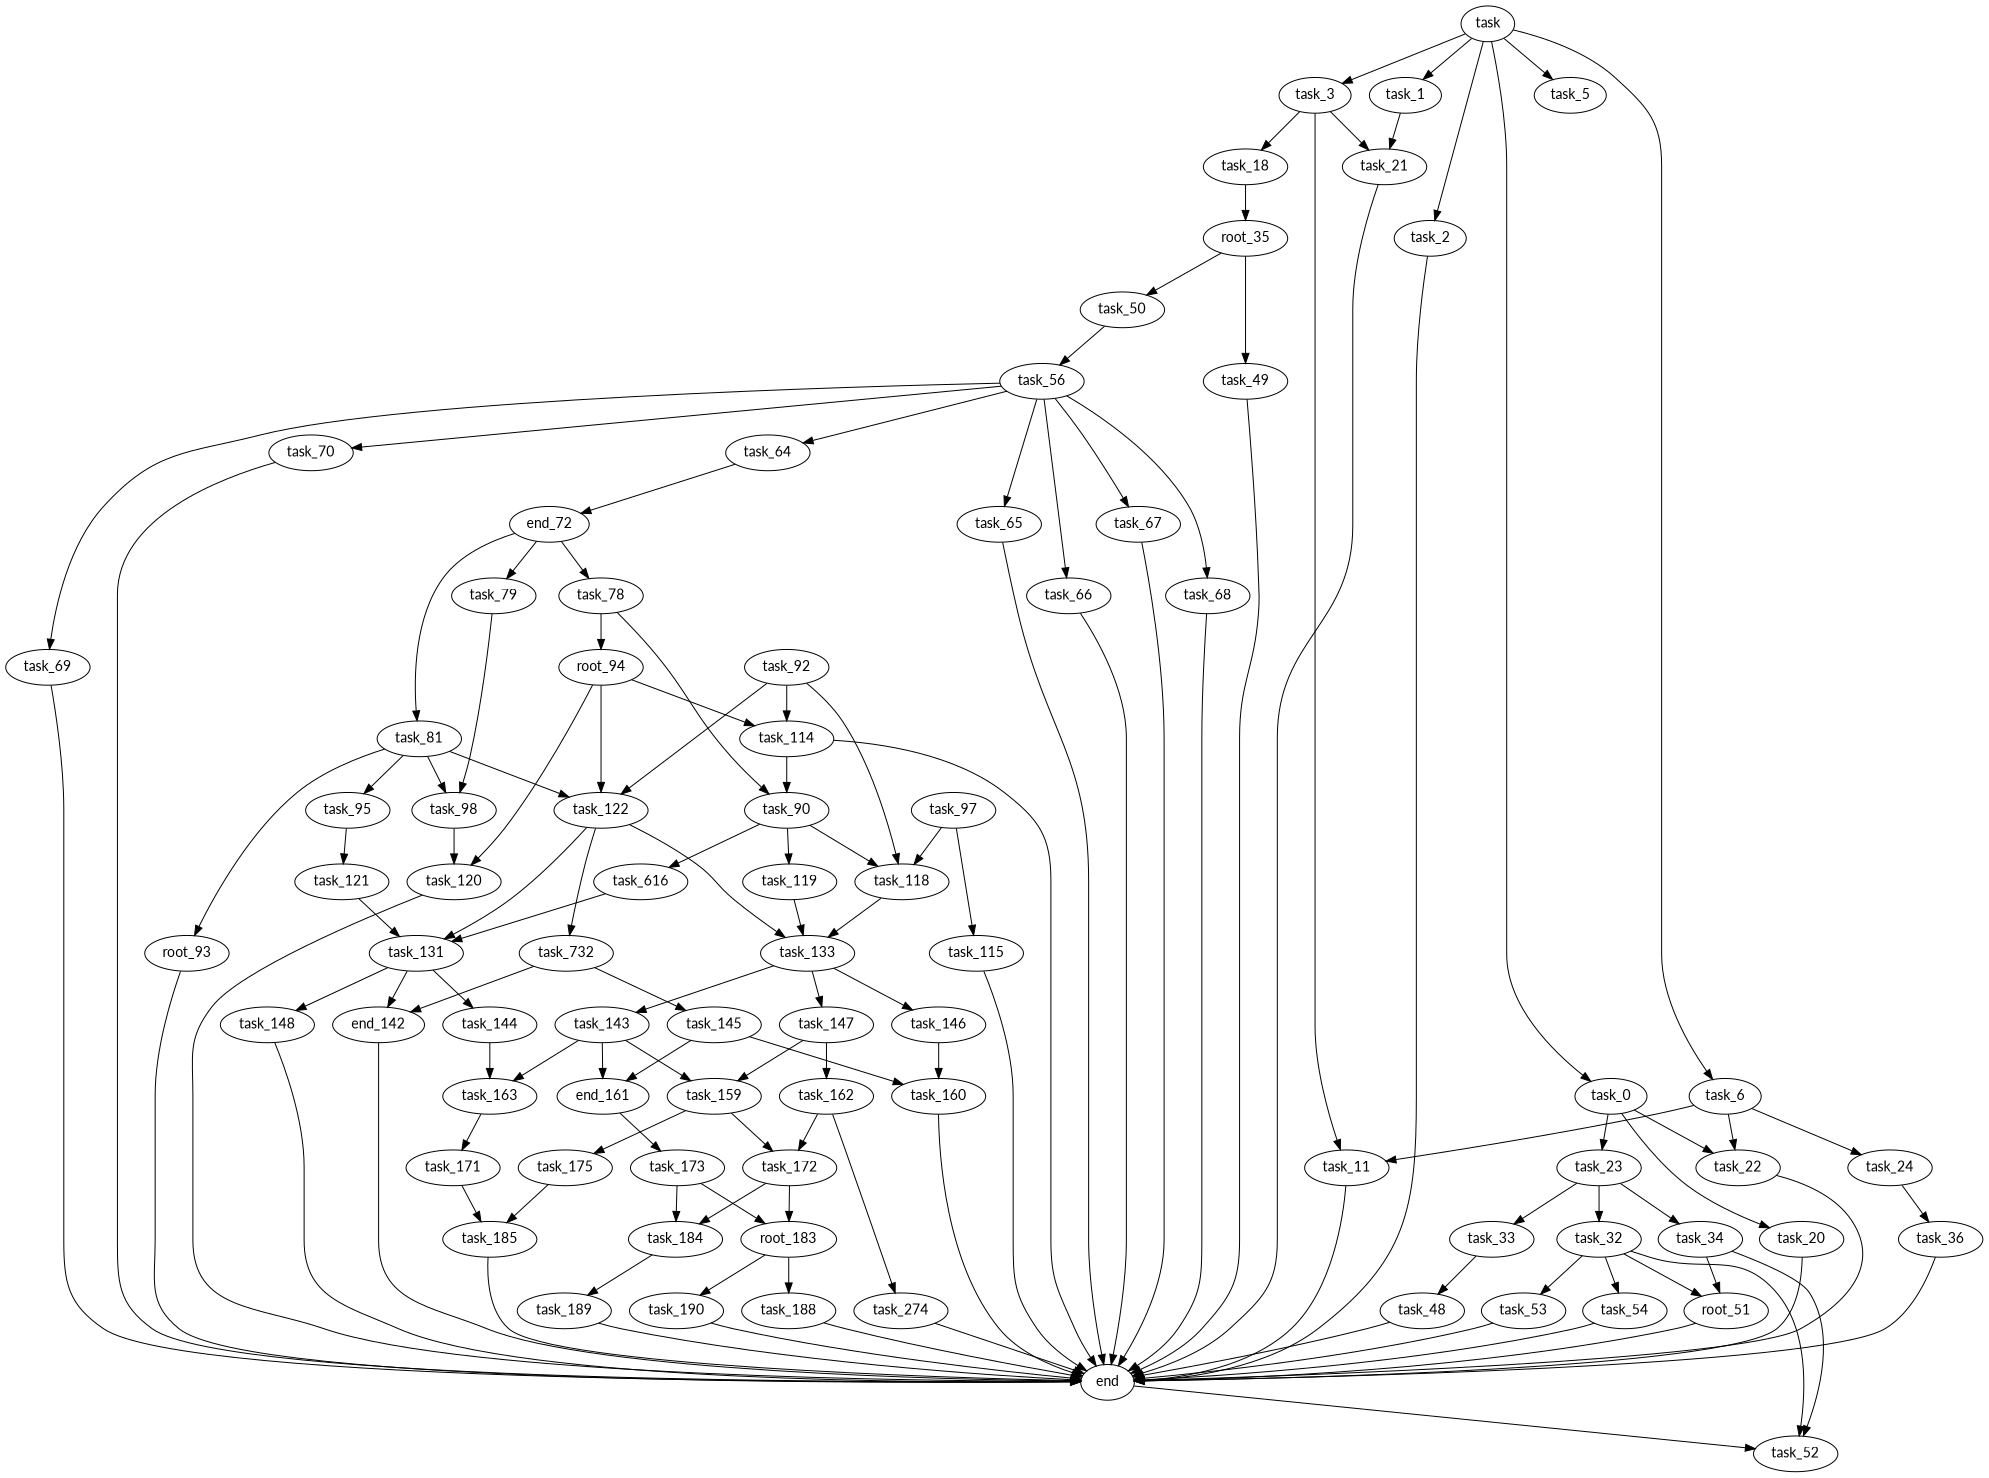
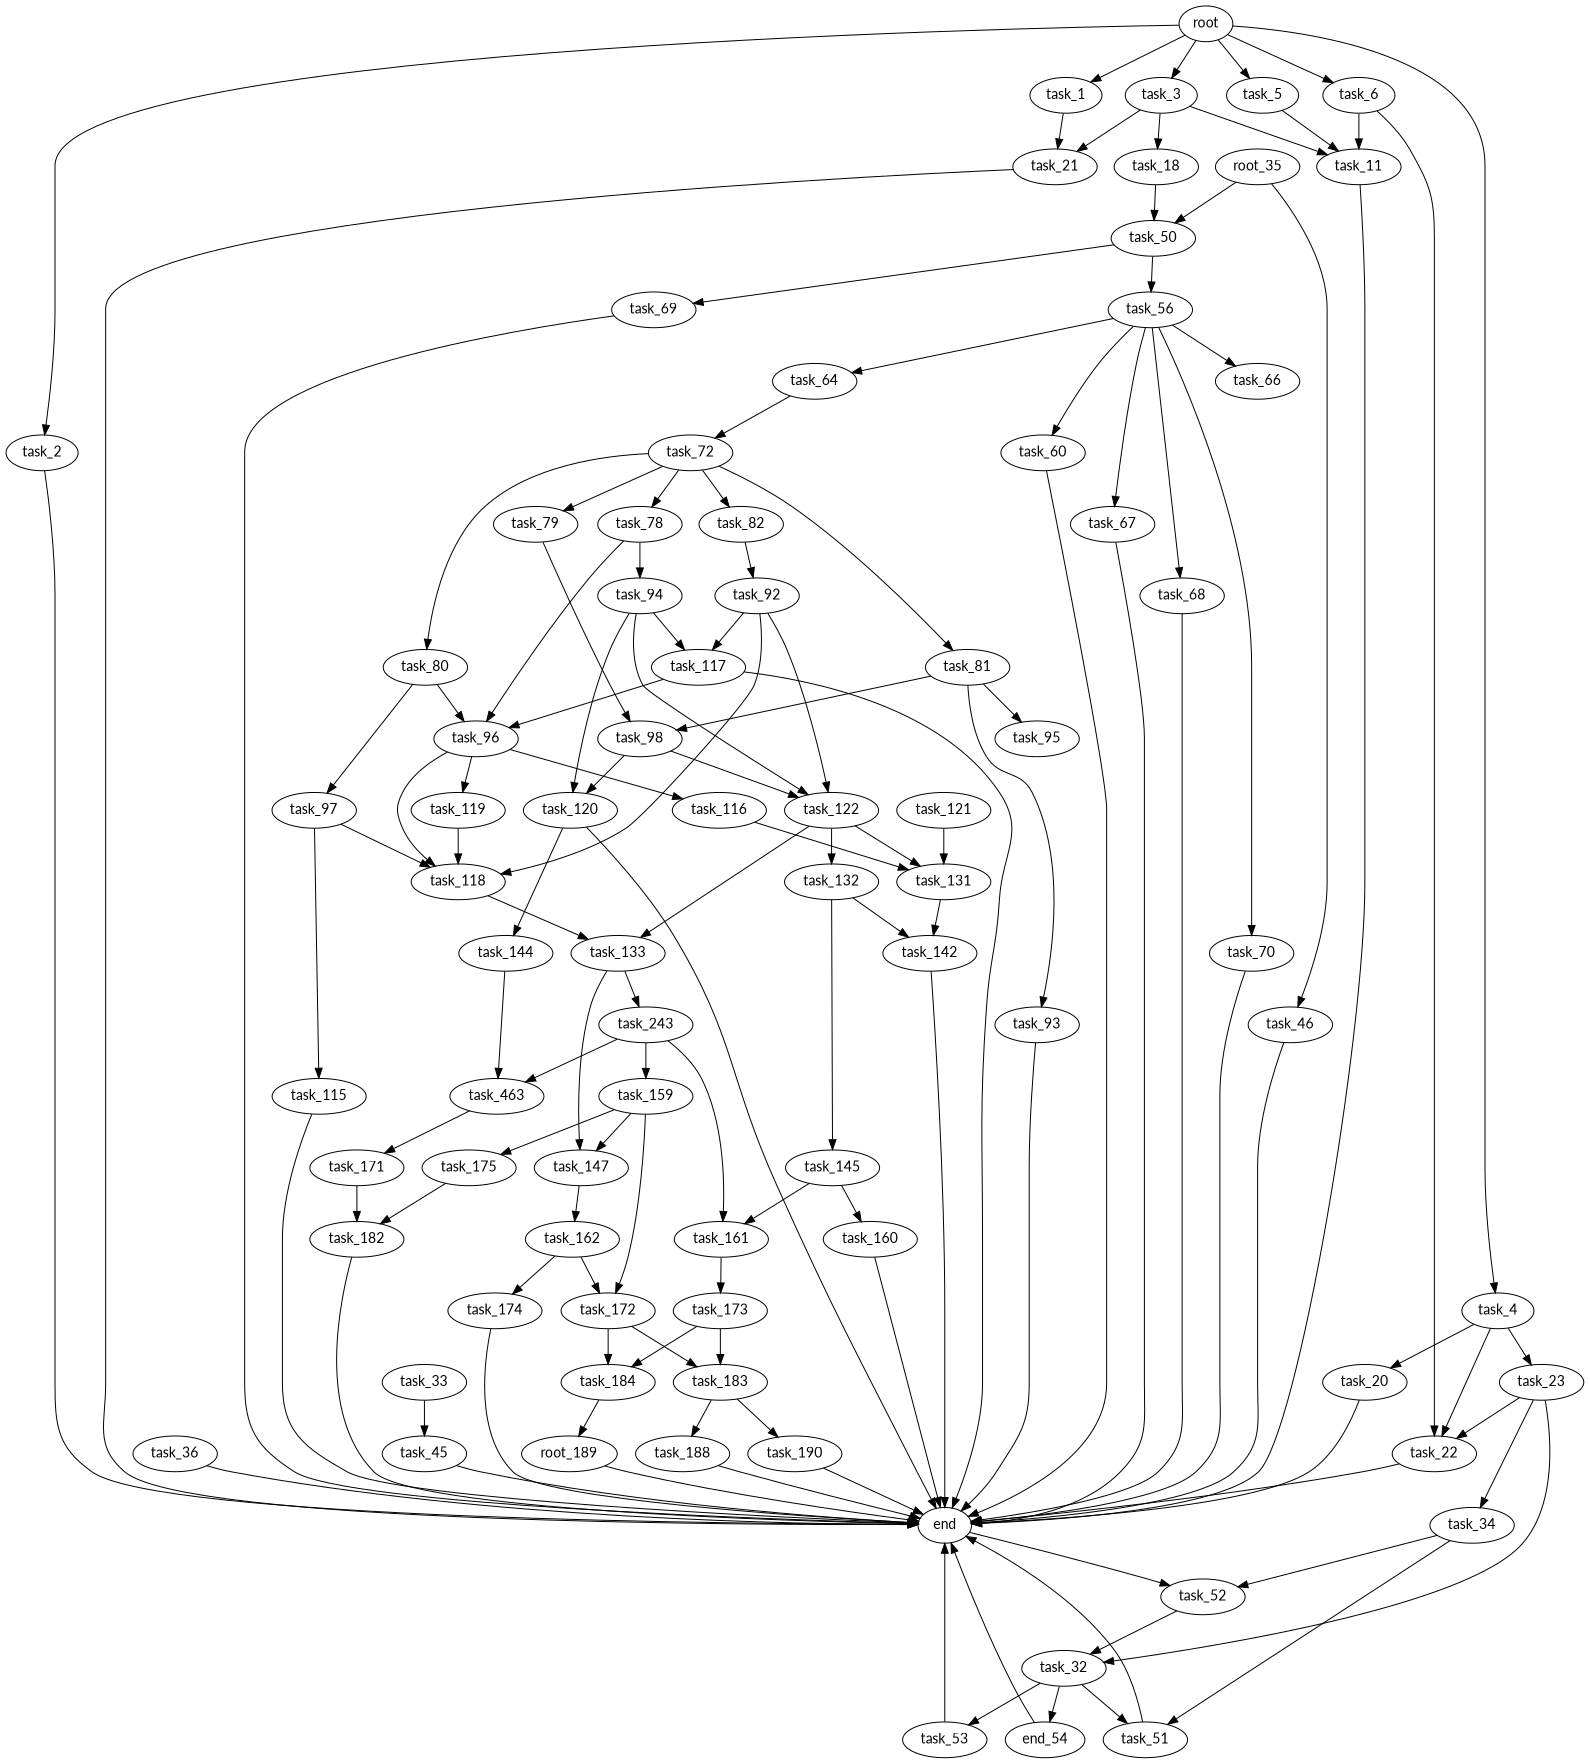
node "task": label "task" -> "root"
edge "task_5" -> "task_11": added
edge "task_18" -> "root_35": now "task_18" -> "task_50"
node "task_49": label "task_49" -> "task_46"
edge "task_56" -> "task_69": now "task_50" -> "task_69"
node "end_72": label "end_72" -> "task_72"
node "task_82": added
node "task_65": label "task_65" -> "task_60"
node "task_80": added
node "root_94": label "root_94" -> "task_94"
node "task_114": label "task_114" -> "task_117"
edge "task_81" -> "task_122": now "task_98" -> "task_122"
node "task_90": label "task_90" -> "task_96"
edge "task_95" -> "task_121": removed
node "task_616": label "task_616" -> "task_116"
edge "task_119" -> "task_133": now "task_119" -> "task_118"
node "root_93": label "root_93" -> "task_93"
node "task_732": label "task_732" -> "task_132"
edge "task_66" -> "end": removed
edge "task_131" -> "task_144": now "task_120" -> "task_144"
node "task_148": removed
node "end_142": label "end_142" -> "task_142"
node "task_143": label "task_143" -> "task_243"
node "task_146": removed
edge "task_147" -> "task_159": reversed
node "task_163": label "task_163" -> "task_463"
node "end_161": label "end_161" -> "task_161"
node "task_0": label "task_0" -> "task_4"
node "task_24": removed
edge "task_23" -> "task_33": now "task_23" -> "task_22"
node "task_185": label "task_185" -> "task_182"
node "root_183": label "root_183" -> "task_183"
edge "task_32" -> "task_52": reversed
node "task_189": label "task_189" -> "root_189"
node "task_274": label "task_274" -> "task_174"
node "task_48": label "task_48" -> "task_45"
node "task_54": label "task_54" -> "end_54"
node "root_51": label "root_51" -> "task_51"
